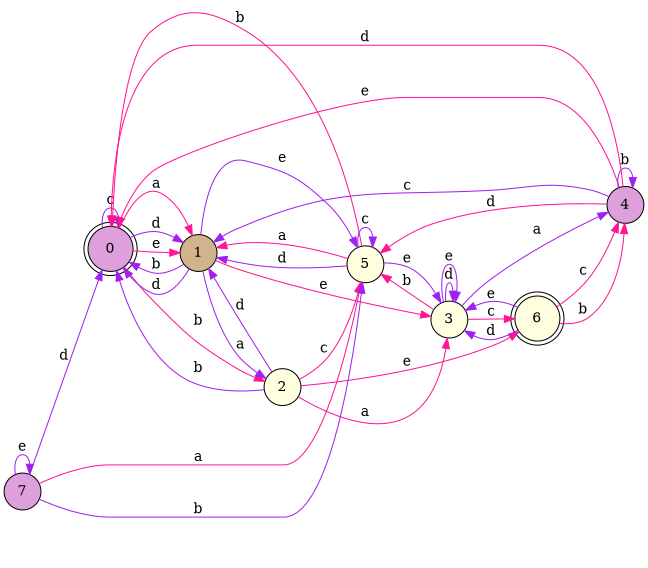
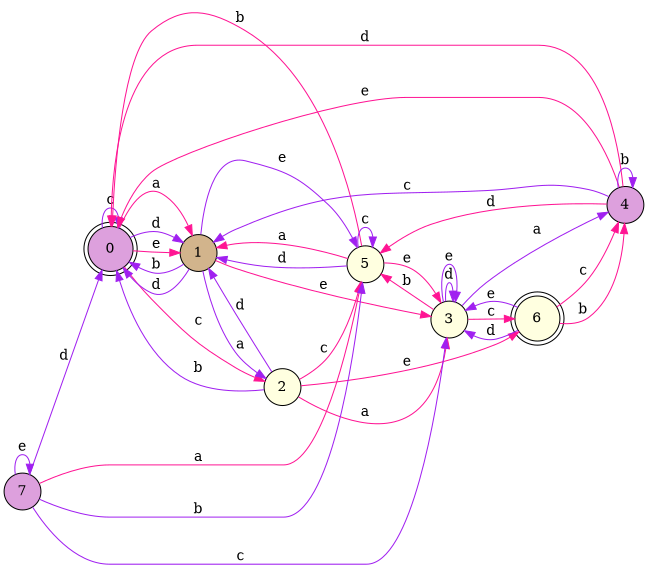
edge "5" -> "3": color purple -> deeppink
edge "0" -> "2": label "b" -> "c"
edge "7" -> "3": added, label "c"
